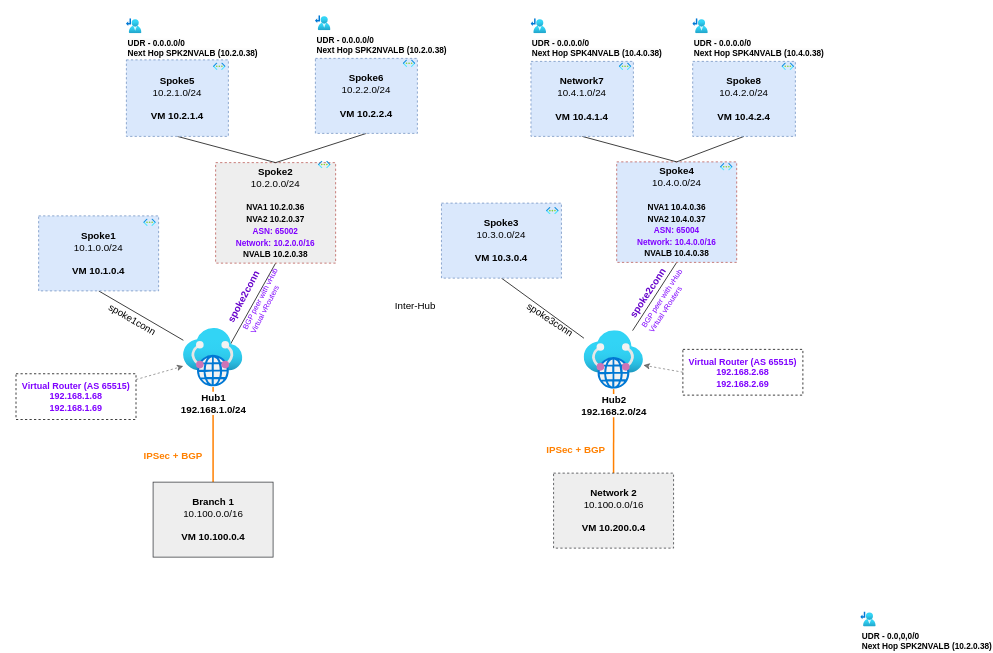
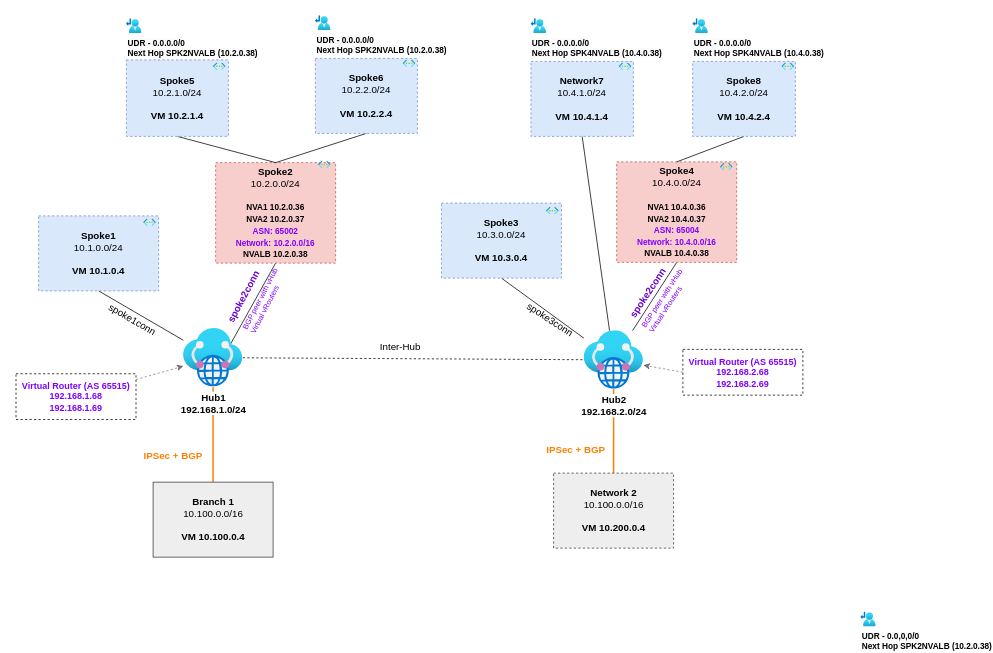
edge "Network710.4.1.0/24VM 10.4.1.4" -- "Spoke410.4.0.0/24NVA1 10.4.0.36 NVA2 10.4.0.37 ASN: 65004 Network: 10.4.0.0/16 NVALB 10.4.0.38": now "Network710.4.1.0/24VM 10.4.1.4" -- "Hub2192.168.2.0/24"
node "Spoke410.4.0.0/24NVA1 10.4.0.36 NVA2 10.4.0.37 ASN: 65004 Network: 10.4.0.0/16 NVALB 10.4.0.38": fillcolor #dae8fc -> #f8cecc
node "Spoke210.2.0.0/24NVA1 10.2.0.36 NVA2 10.2.0.37 ASN: 65002 Network: 10.2.0.0/16 NVALB 10.2.0.38": fillcolor #eeeeee -> #f8cecc
node "Inter-Hub": moved (415, 305) -> (400, 346)
edge "Hub1192.168.1.0/24" -- "Hub2192.168.2.0/24": added
